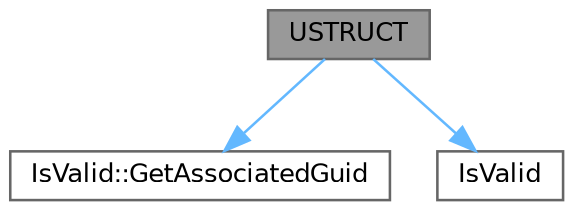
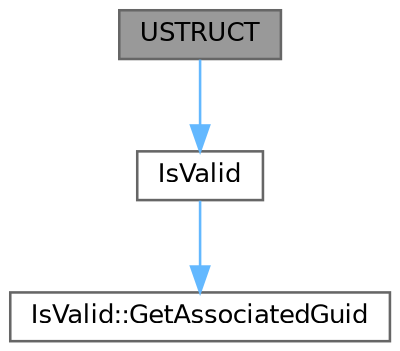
edge "USTRUCT" -> "IsValid::GetAssociatedGuid": now "IsValid" -> "IsValid::GetAssociatedGuid"
